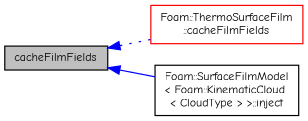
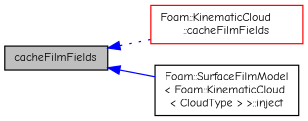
node "Foam::ThermoSurfaceFilm ::cacheFilmFields": label "Foam::ThermoSurfaceFilm ::cacheFilmFields" -> "Foam::KinematicCloud ::cacheFilmFields"
